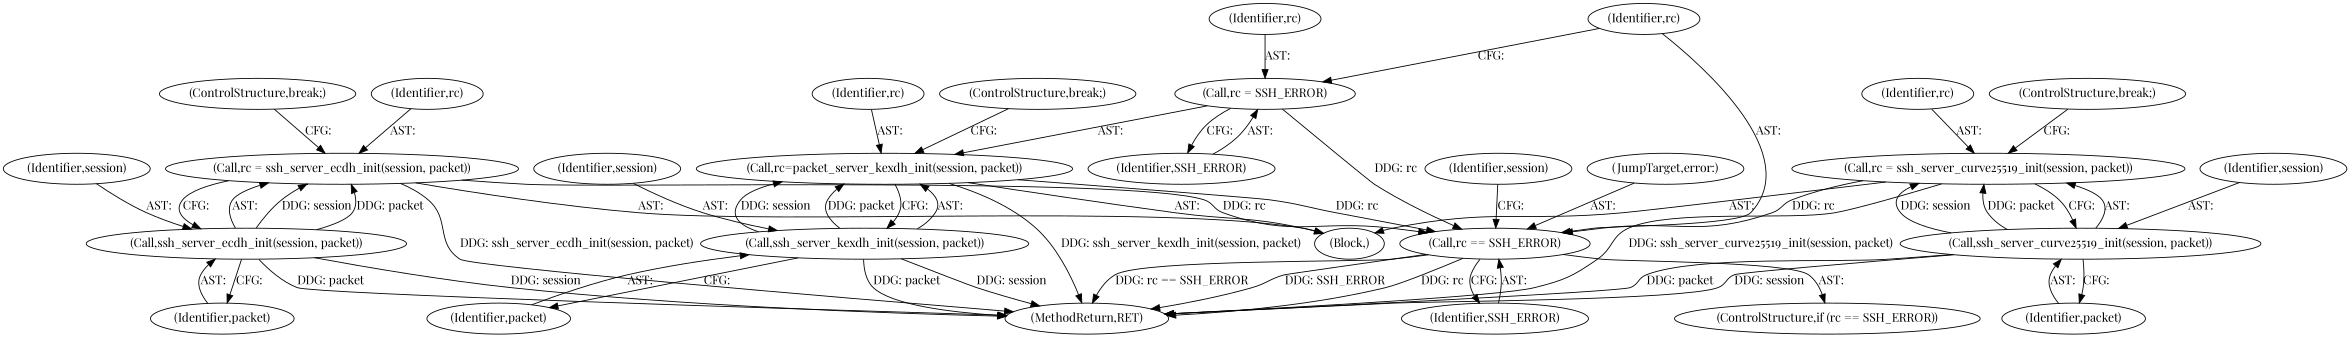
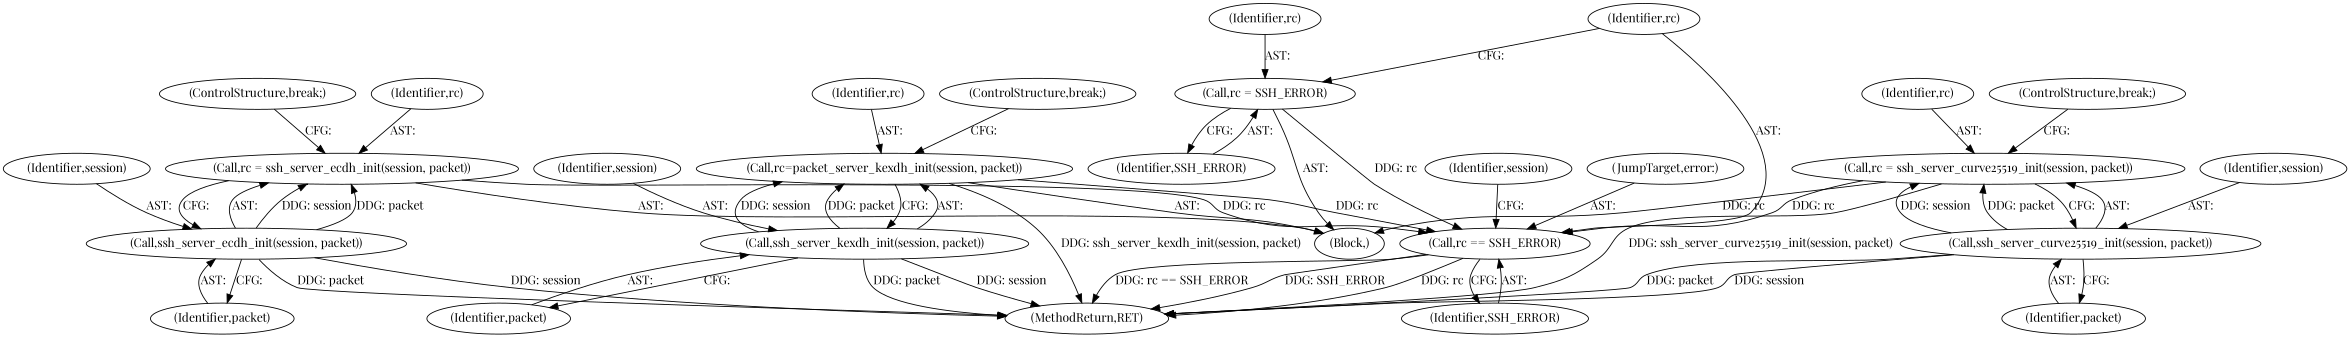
edge "(Call,rc = SSH_ERROR)" -> "(Call,rc=packet_server_kexdh_init(session, packet))": now "(Call,rc = SSH_ERROR)" -> "(Block,)"
edge "(Call,rc = ssh_server_curve25519_init(session, packet))" -> "(Block,)": label "AST: " -> "DDG: rc"
edge "(Call,rc = ssh_server_ecdh_init(session, packet))" -> "(MethodReturn,RET)": removed, label "DDG: ssh_server_ecdh_init(session, packet)"
node "(ControlStructure,if (rc == SSH_ERROR))": removed
